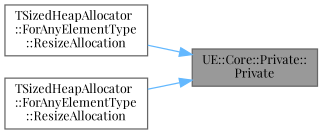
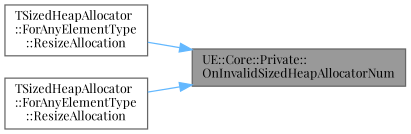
node "UE::Core::Private:: Private": label "UE::Core::Private:: Private" -> "UE::Core::Private:: OnInvalidSizedHeapAllocatorNum"
